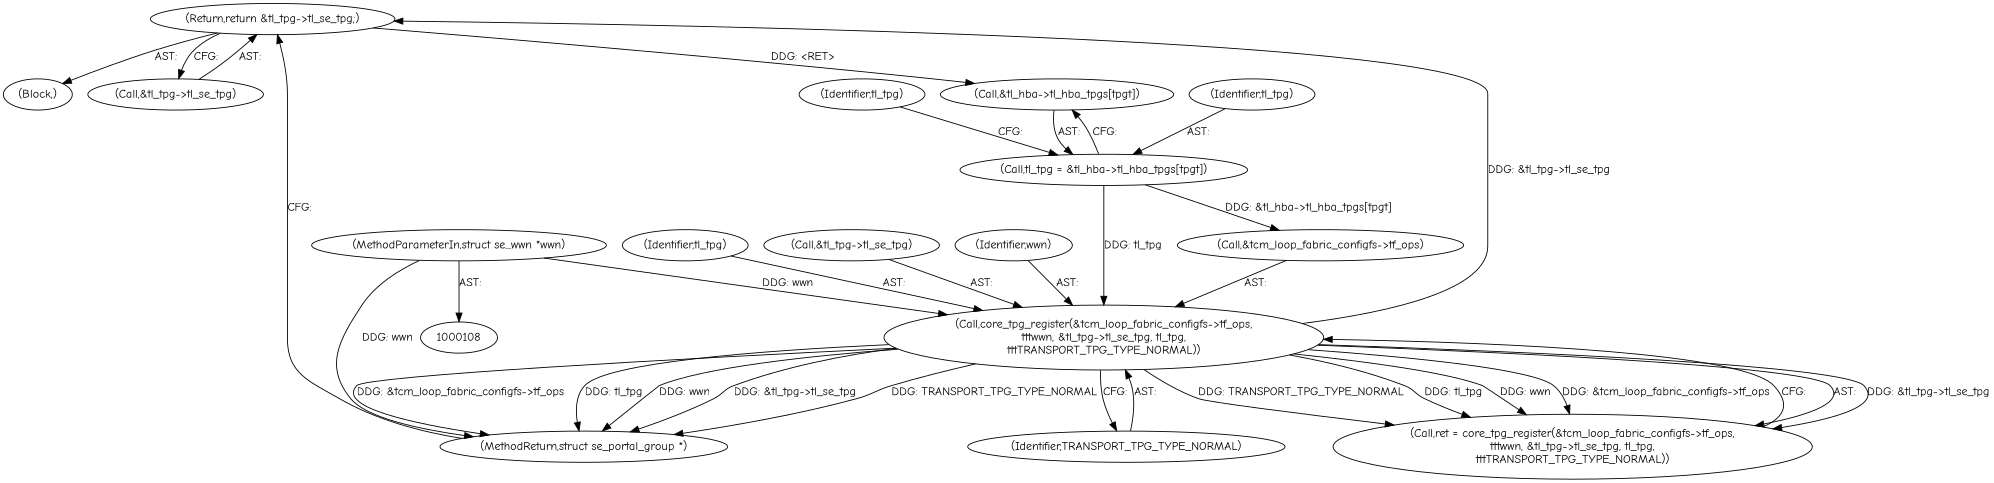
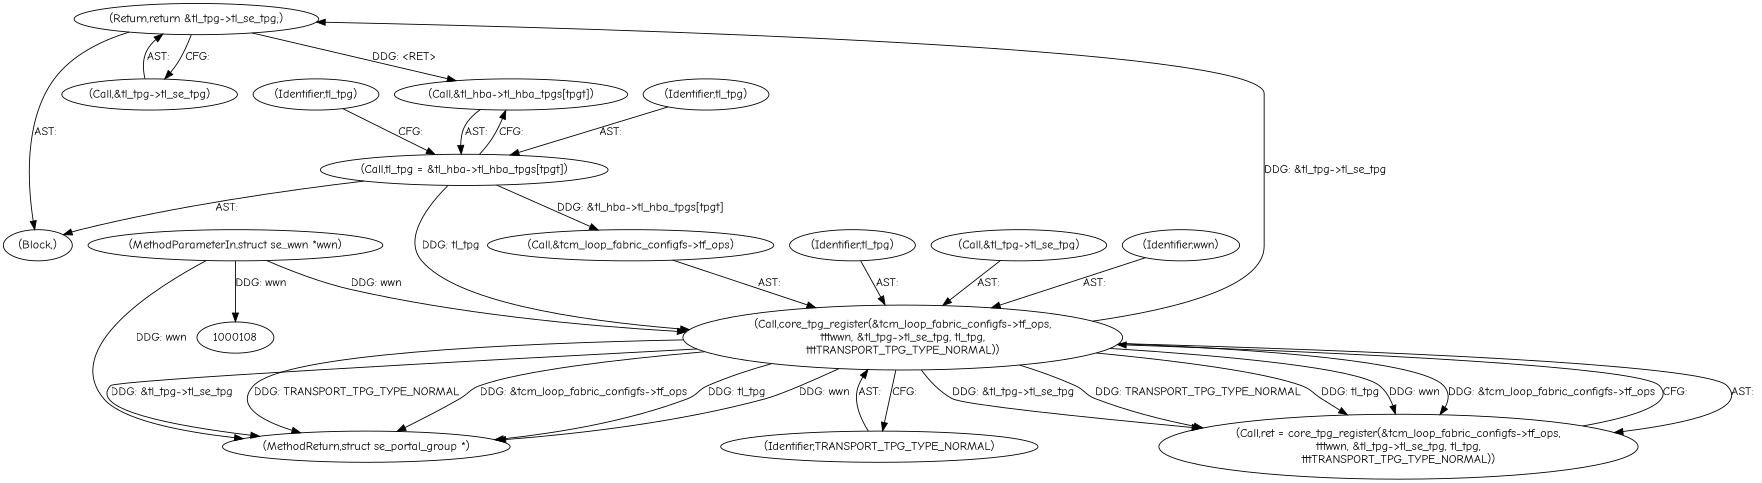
edge "(Call,tl_tpg = &tl_hba->tl_hba_tpgs[tpgt])" -> "(Block,)": added, label "AST:"
edge "(MethodParameterIn,struct se_wwn *wwn)" -> "1000108": label "AST: " -> "DDG: wwn"
edge "(MethodReturn,struct se_portal_group *)" -> "(Return,return &tl_tpg->tl_se_tpg;)": removed, label "CFG:"
